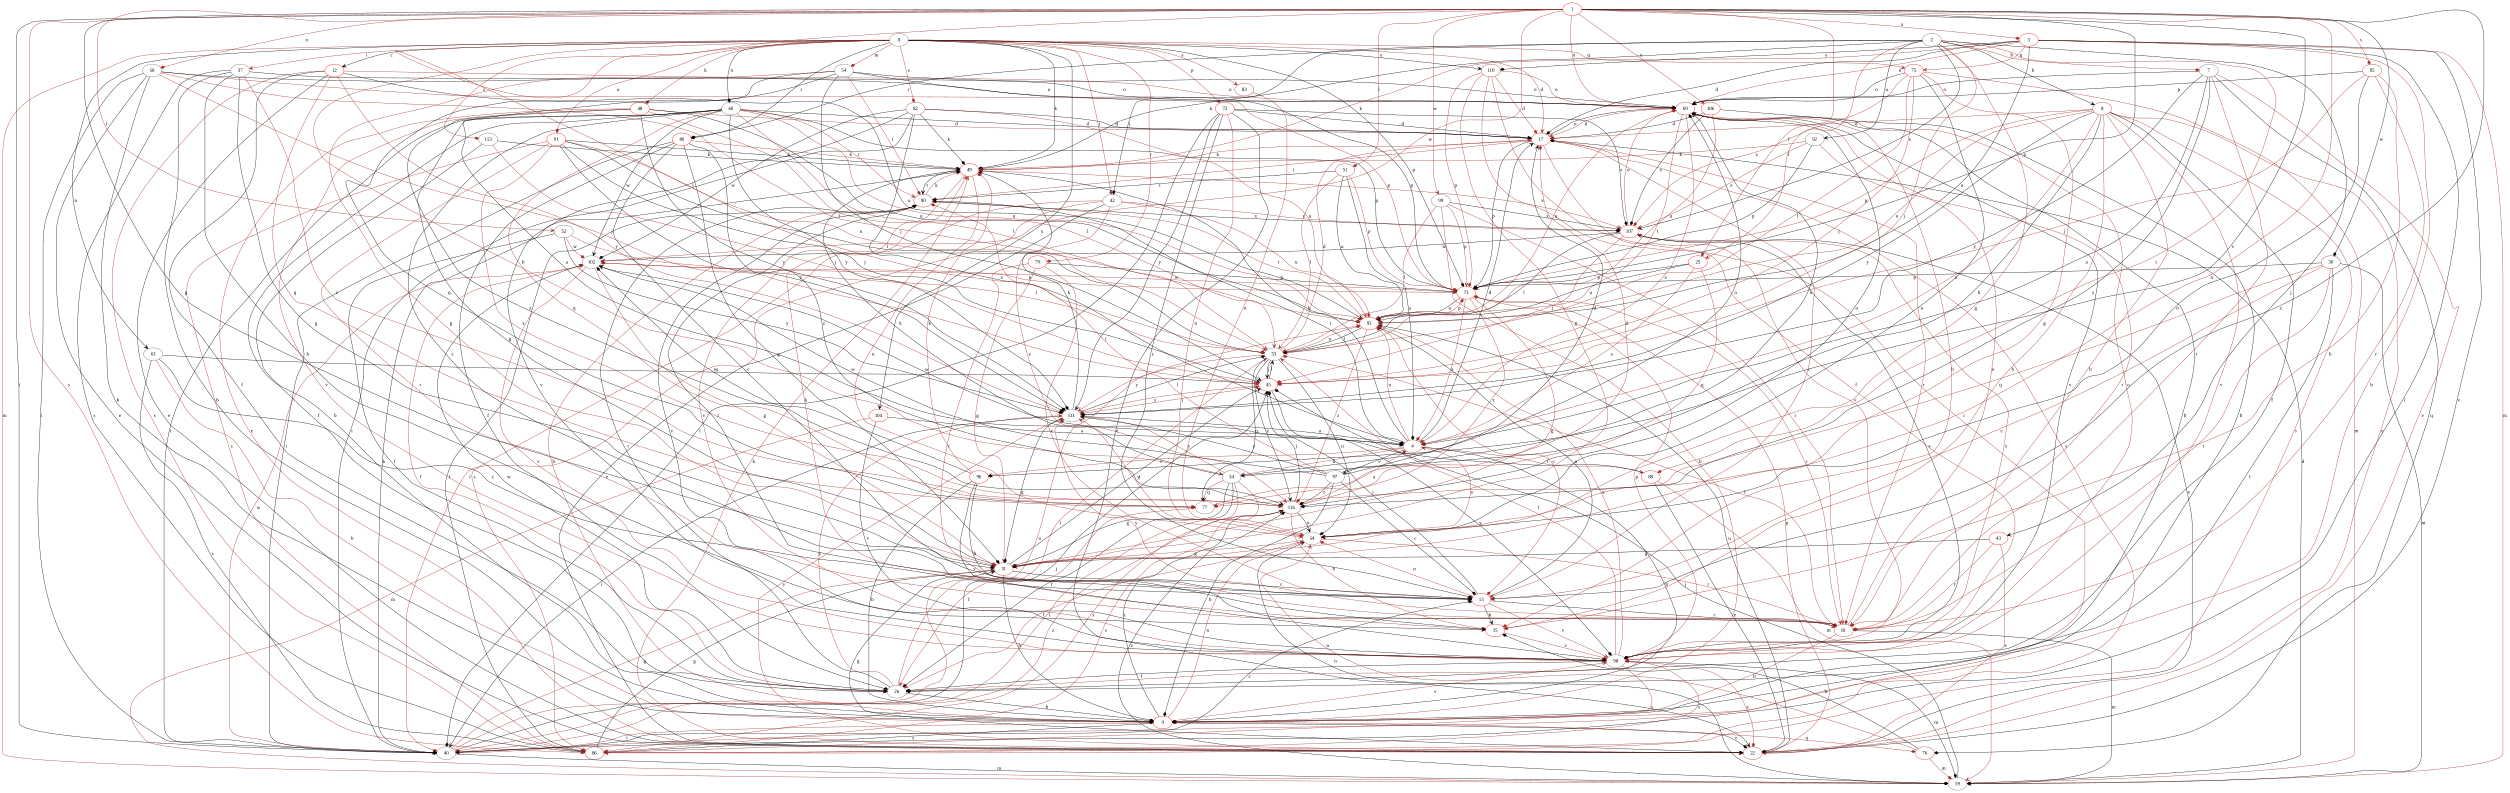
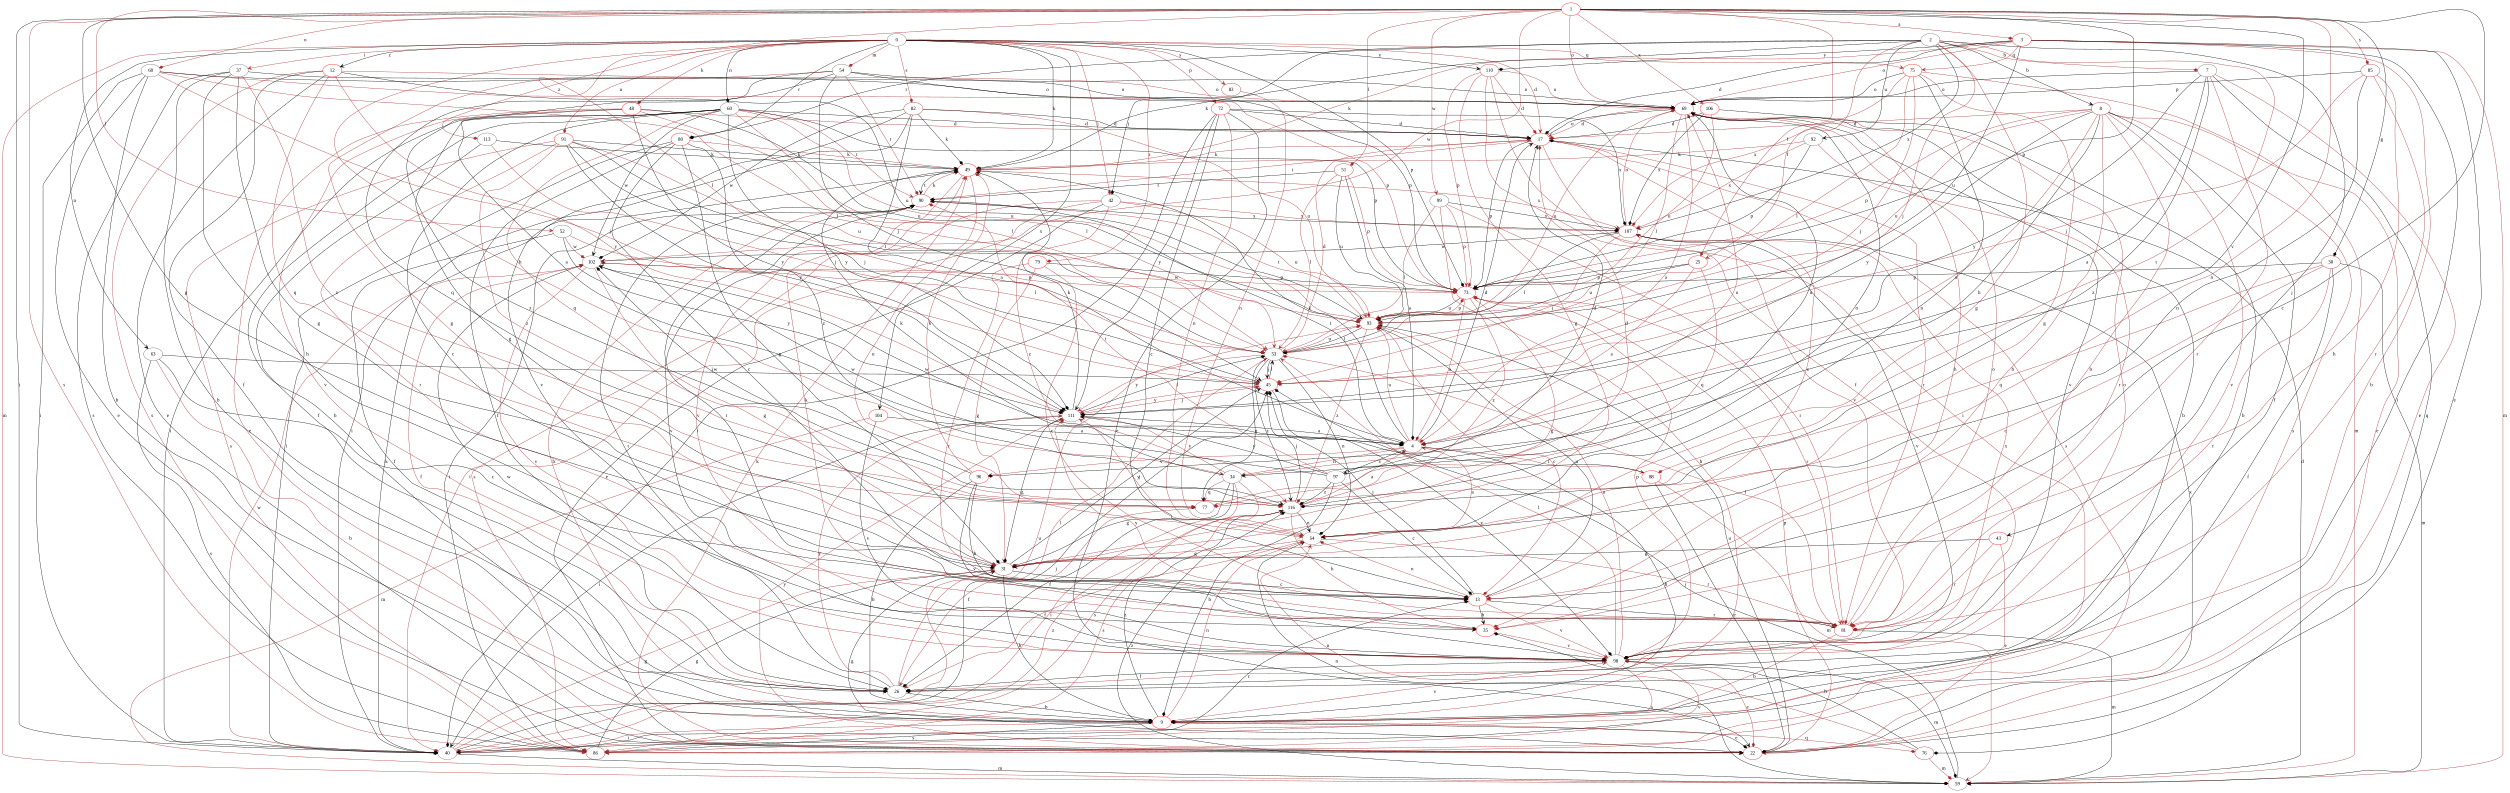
edge "1" -> "30": label "w" -> "g"
edge "34" -> "69": color black -> brown
edge "3" -> "22": label "v" -> "e"
